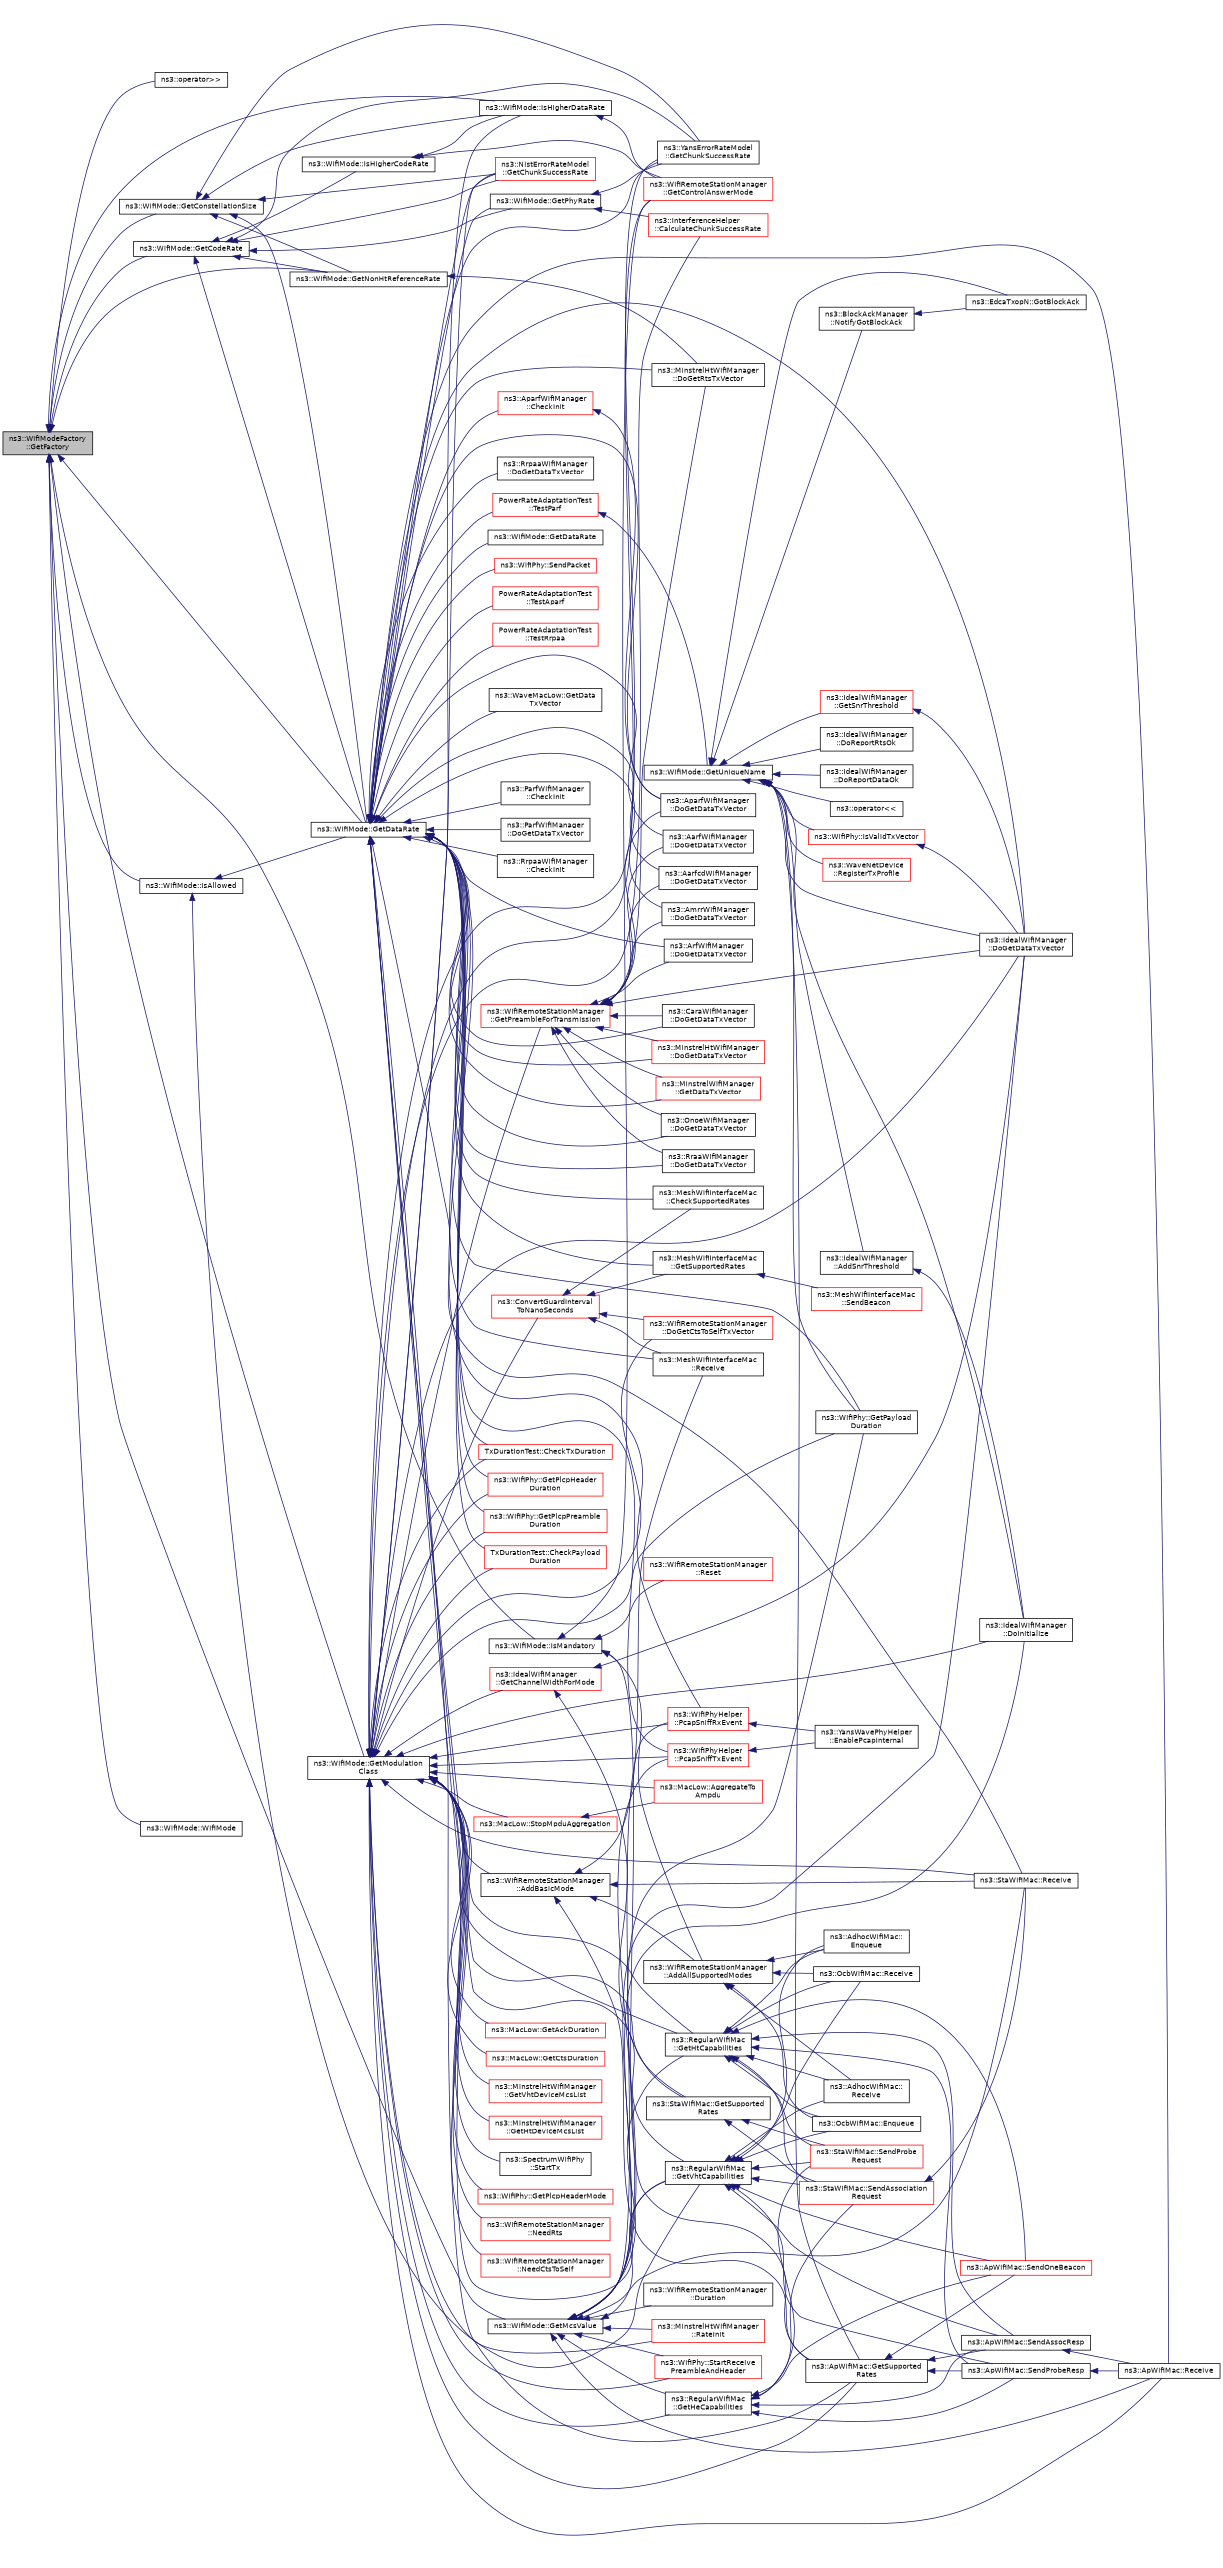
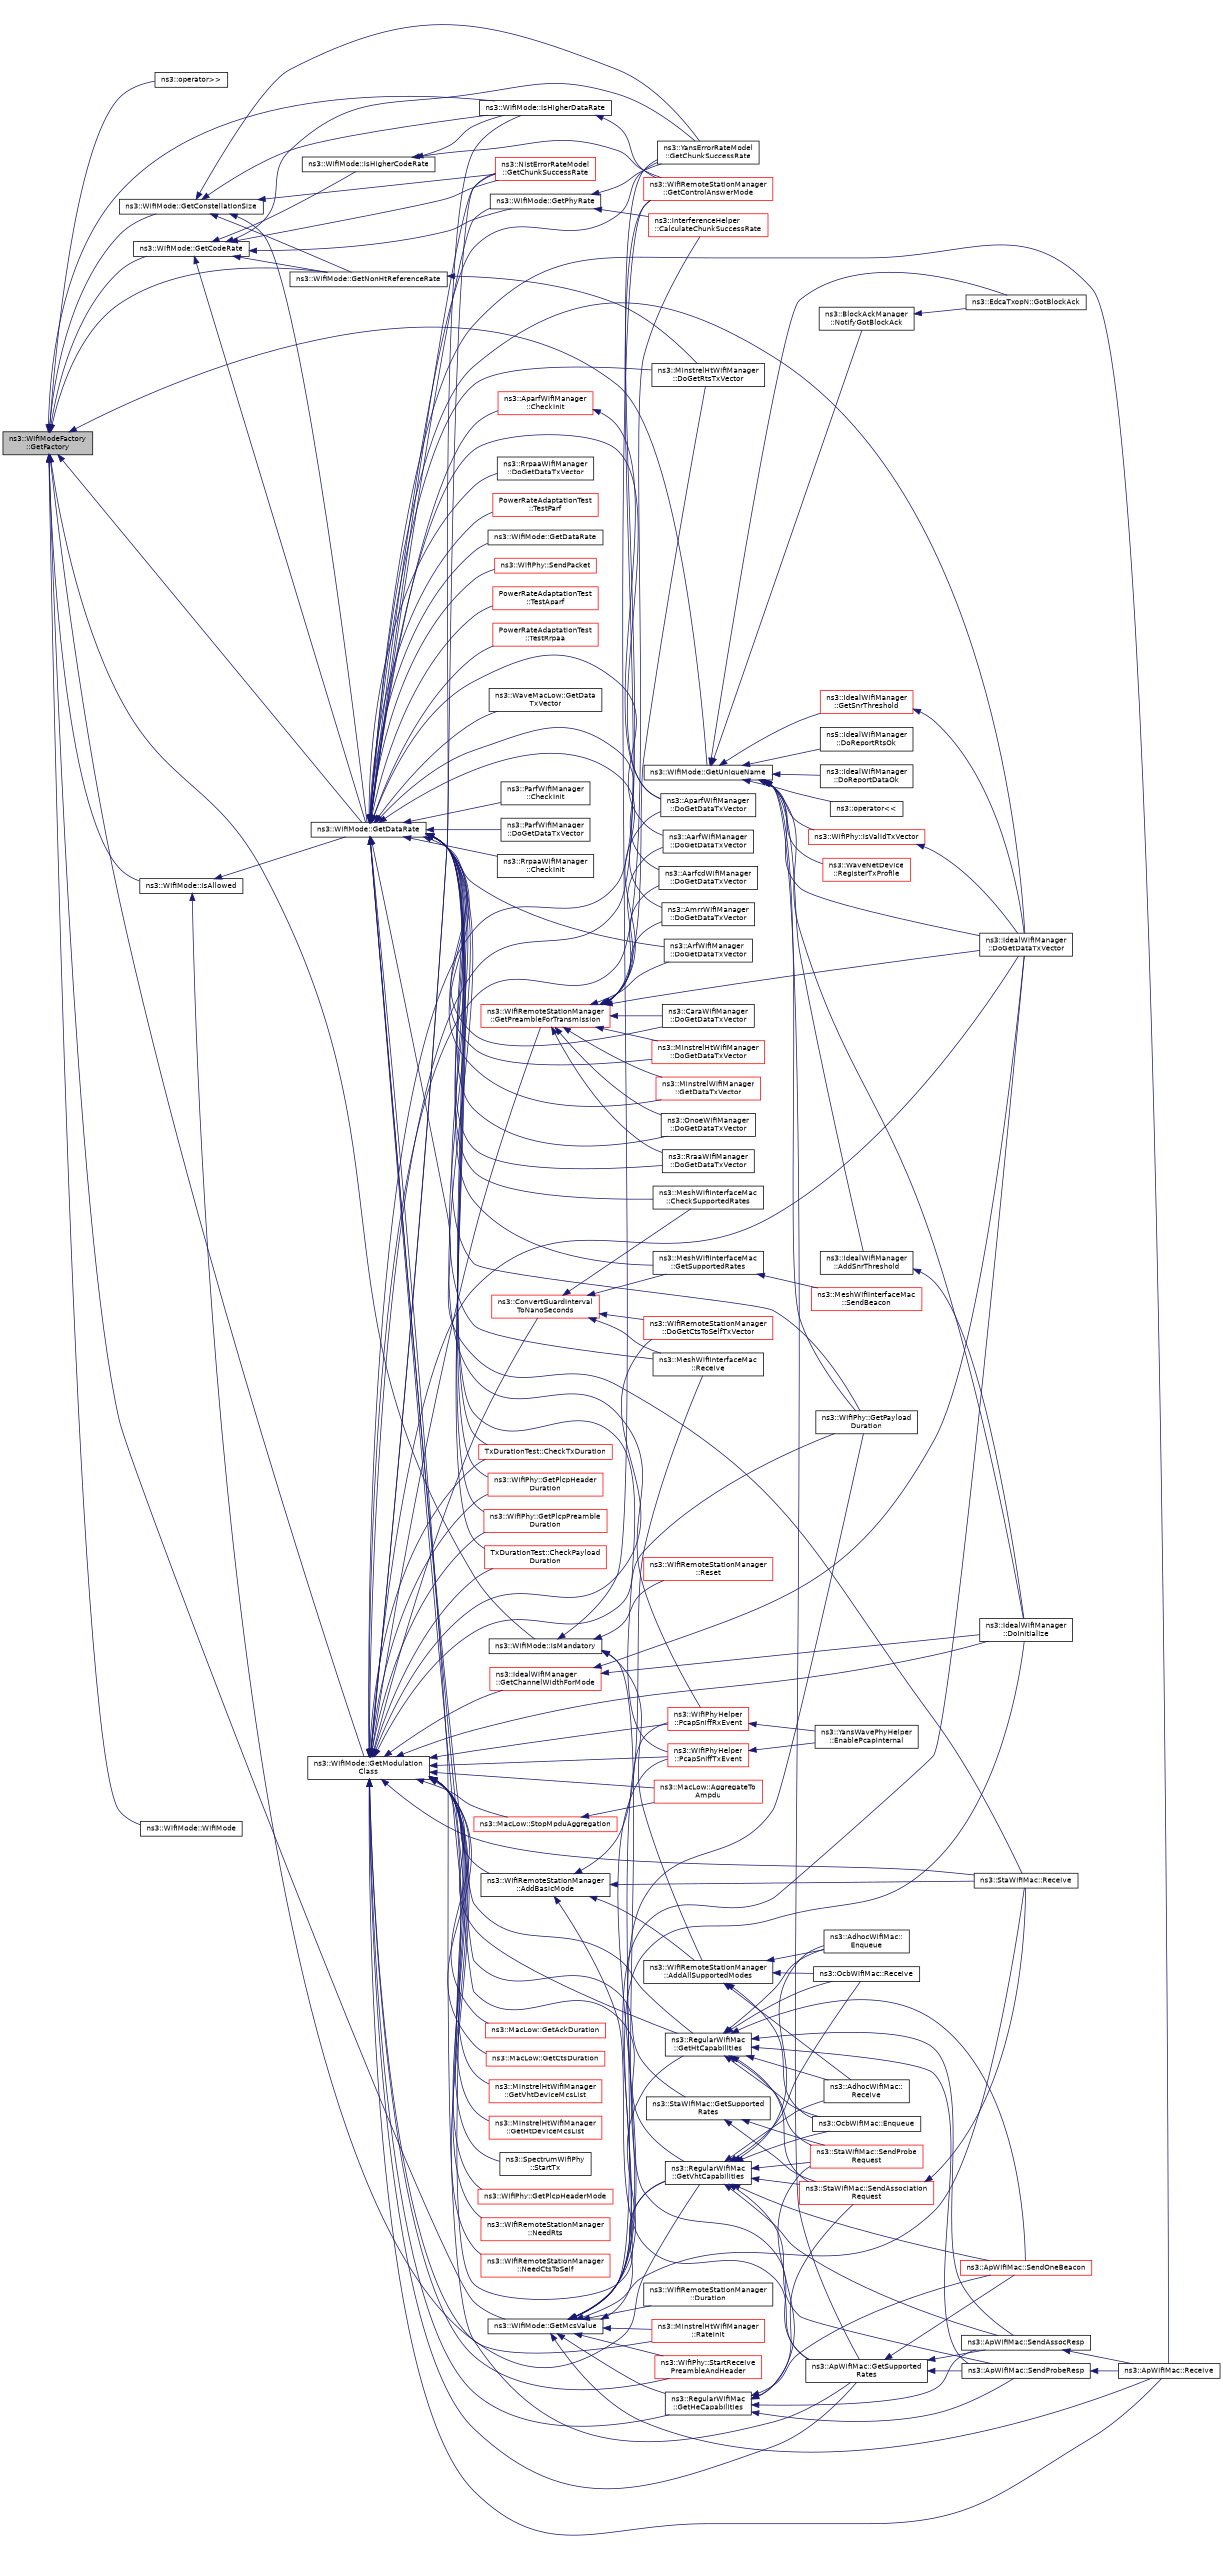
edge "ns3::WifiMode::GetUniqueName" -> "PowerRateAdaptationTest ::TestParf": now "ns3::WifiMode::GetUniqueName" -> "ns3::WifiModeFactory ::GetFactory"
node "ns3::IdealWifiManager ::DoReportRtsOk": label "ns3::IdealWifiManager ::DoReportRtsOk" -> "ns5::IdealWifiManager ::DoReportRtsOk"
edge "ns3::StaWifiMac::GetSupported Rates" -> "ns3::IdealWifiManager ::GetChannelWidthForMode": now "ns3::IdealWifiManager ::DoInitialize" -> "ns3::IdealWifiManager ::GetChannelWidthForMode"
